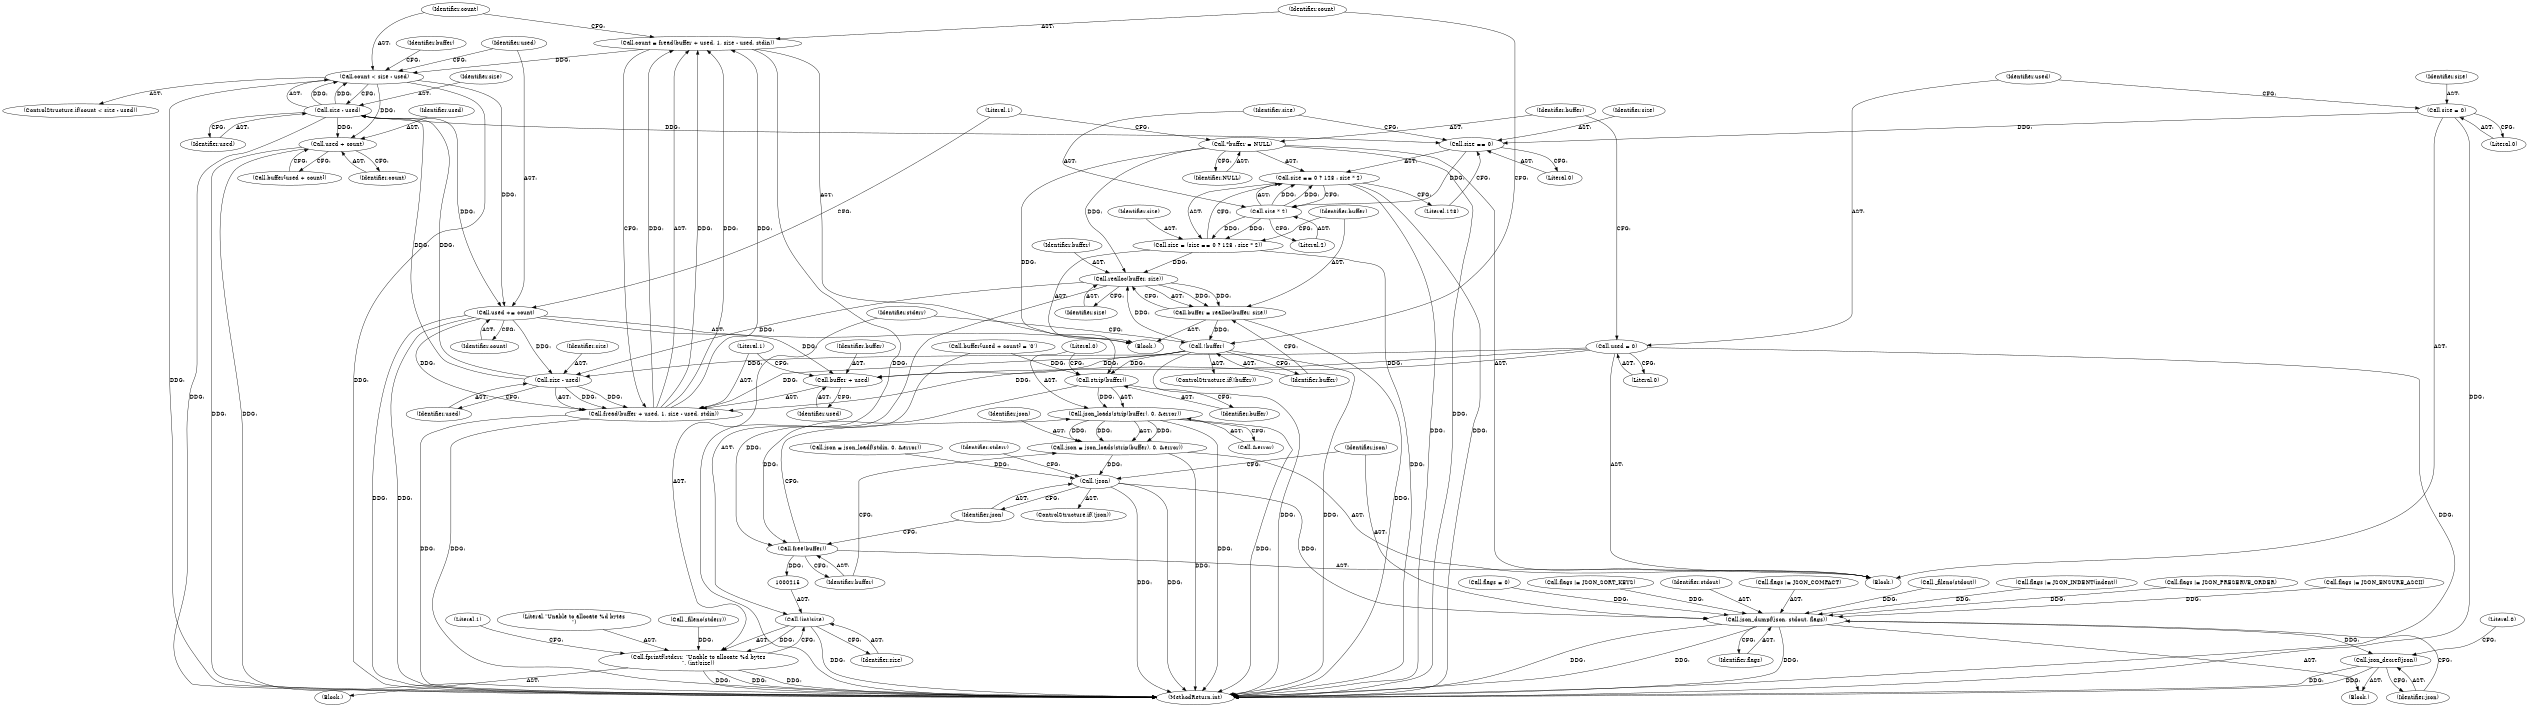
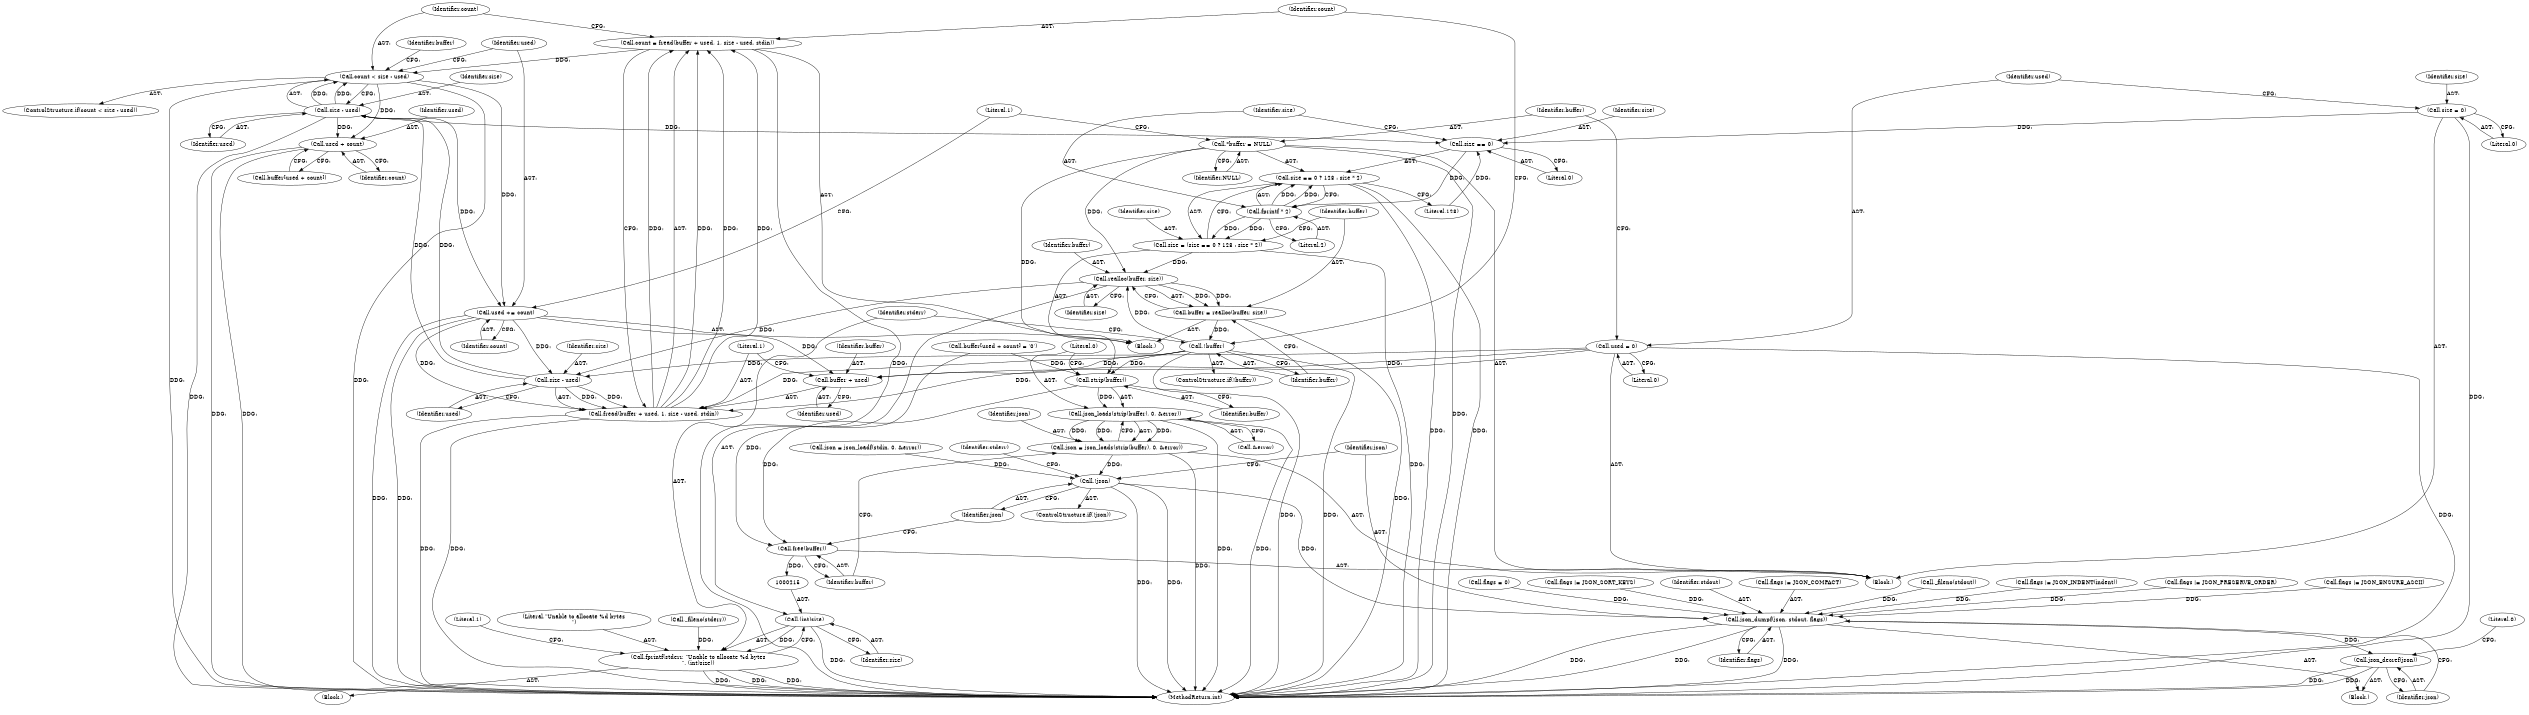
edge "(Literal,128)" -> "(Call,size == 0)": label "CFG: " -> "DDG: "
node "(Call,size * 2)": label "(Call,size * 2)" -> "(Call,fprintf * 2)"
edge "(Call,free(buffer))" -> "(Call,json_loads(strip(buffer), 0, &error))": now "(Call,json = json_loads(strip(buffer), 0, &error))" -> "(Call,json_loads(strip(buffer), 0, &error))"
